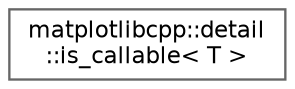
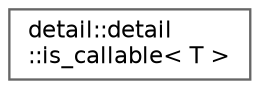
node "matplotlibcpp::detail ::is_callable< T >": label "matplotlibcpp::detail ::is_callable< T >" -> "detail::detail ::is_callable< T >"
